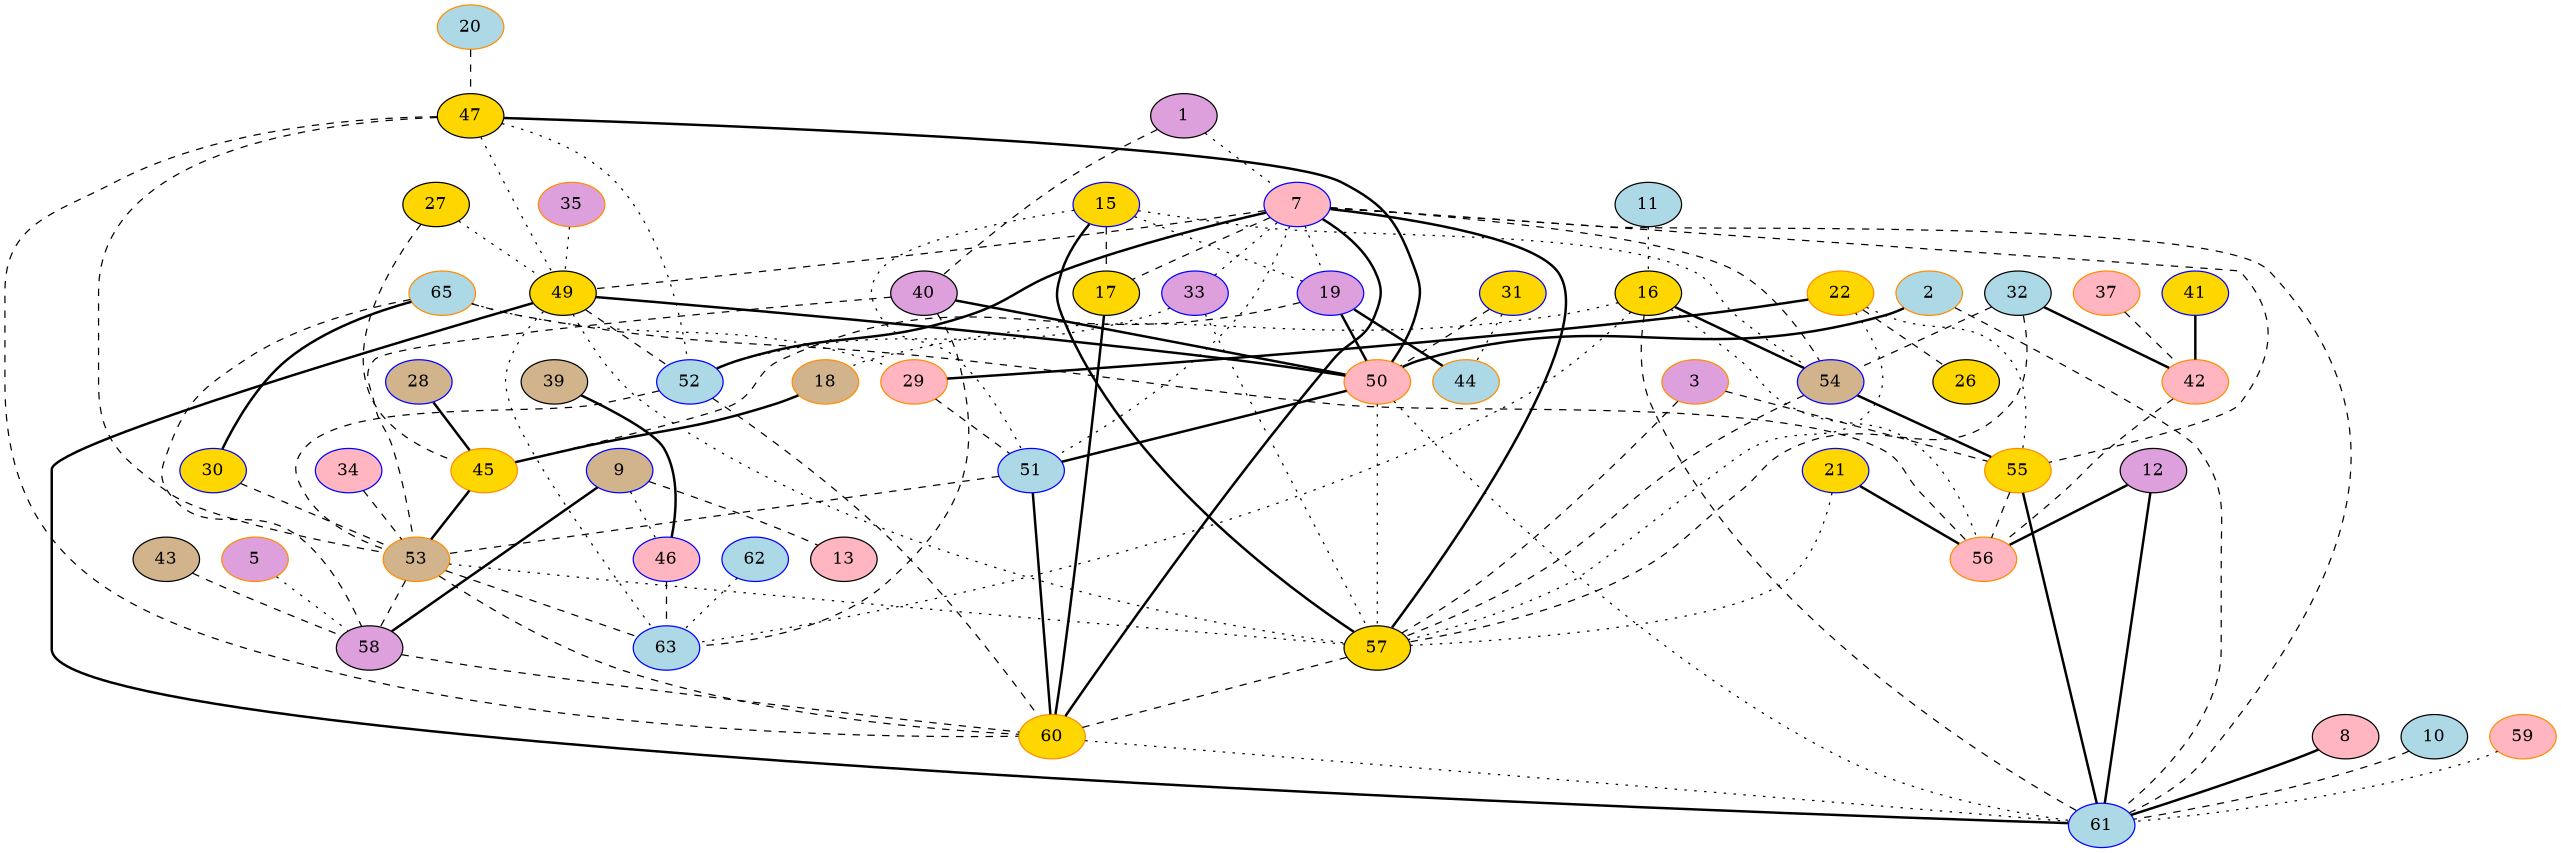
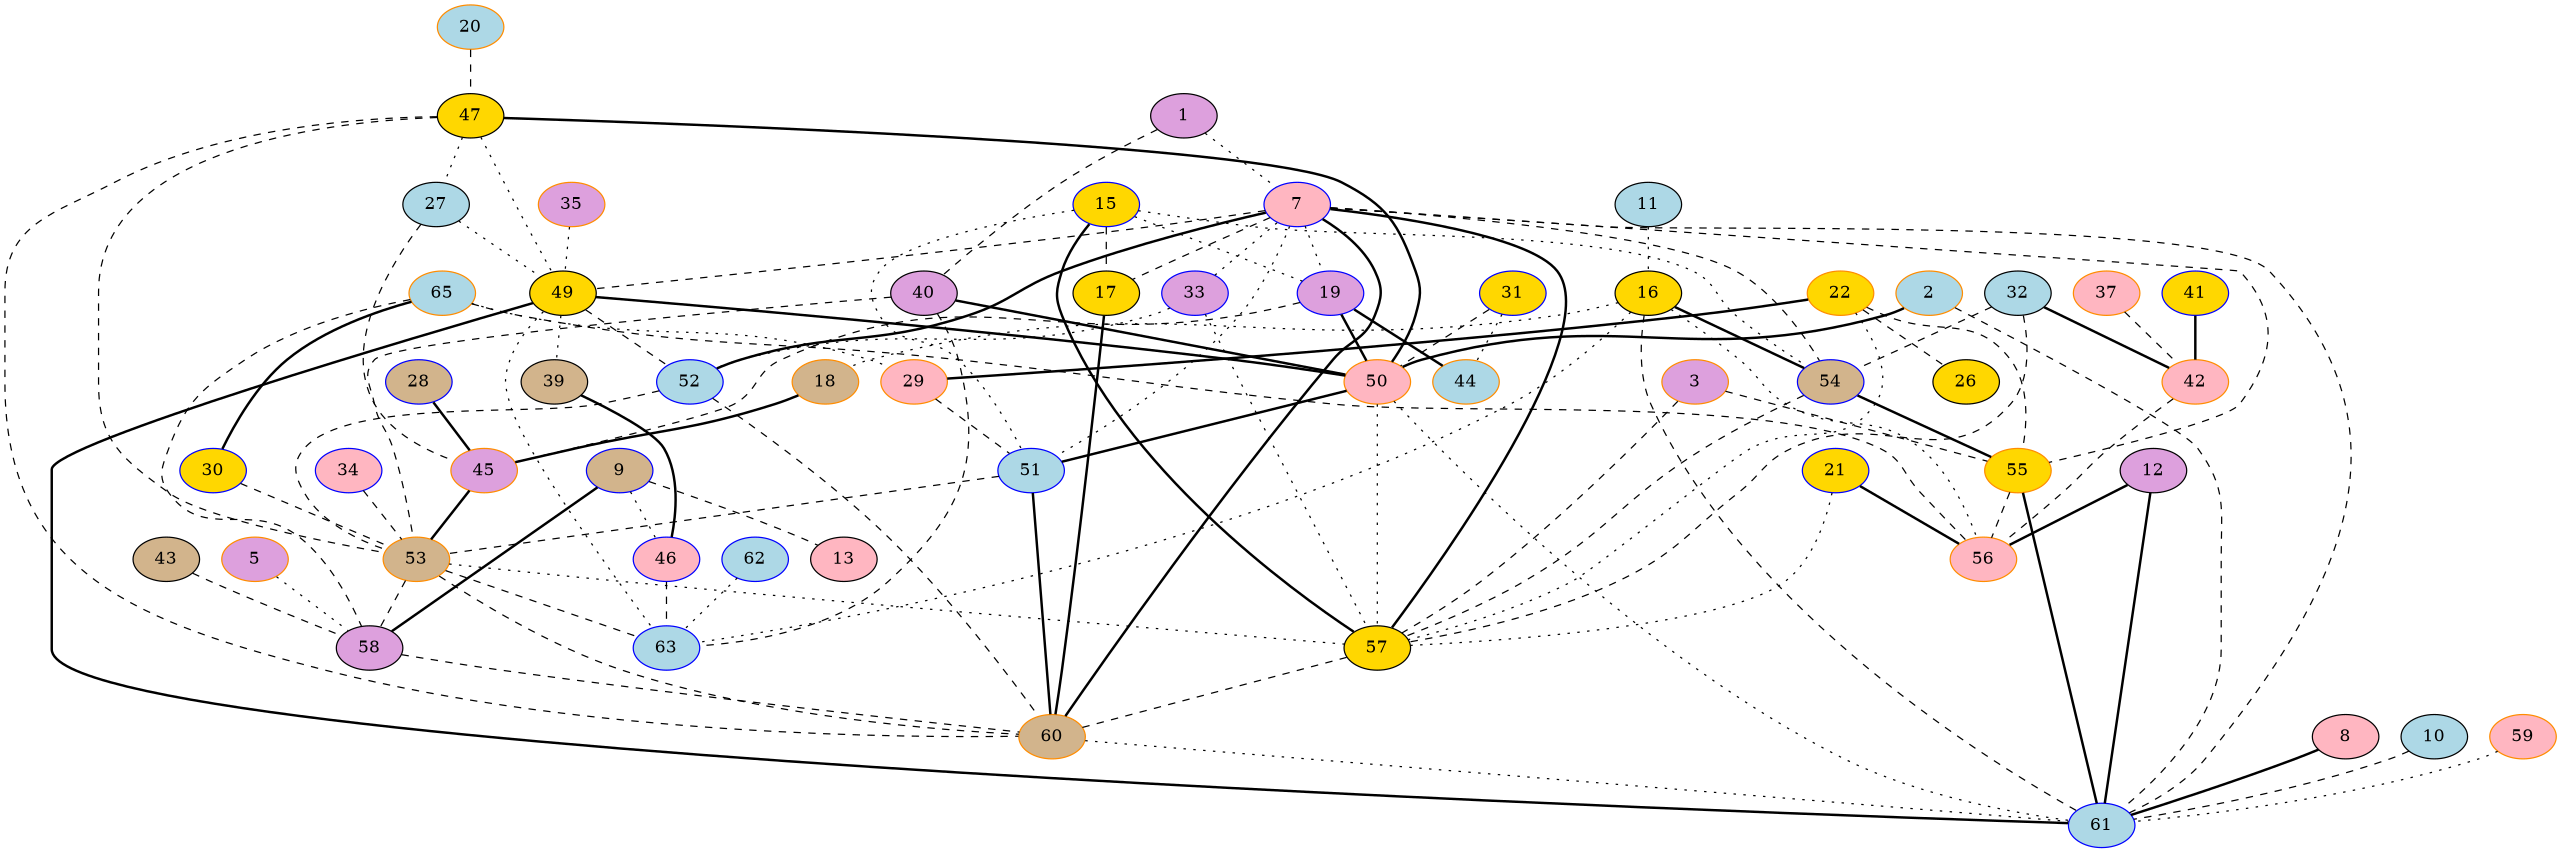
node "27": fillcolor gold -> lightblue
edge "47" -- "52": now "47" -- "27"
edge "22" -- "55": style dotted -> dashed
node "45": fillcolor gold -> plum
edge "49" -- "57": now "49" -- "39"
node "60": fillcolor gold -> tan
